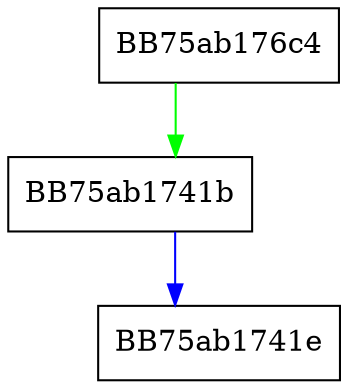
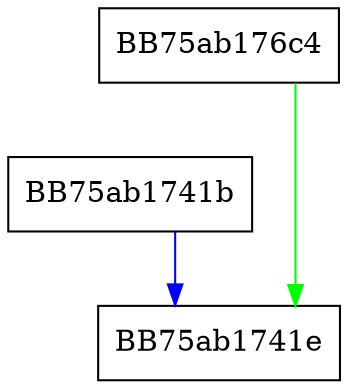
edge "BB75ab176c4" -> "BB75ab1741b": now "BB75ab176c4" -> "BB75ab1741e"
